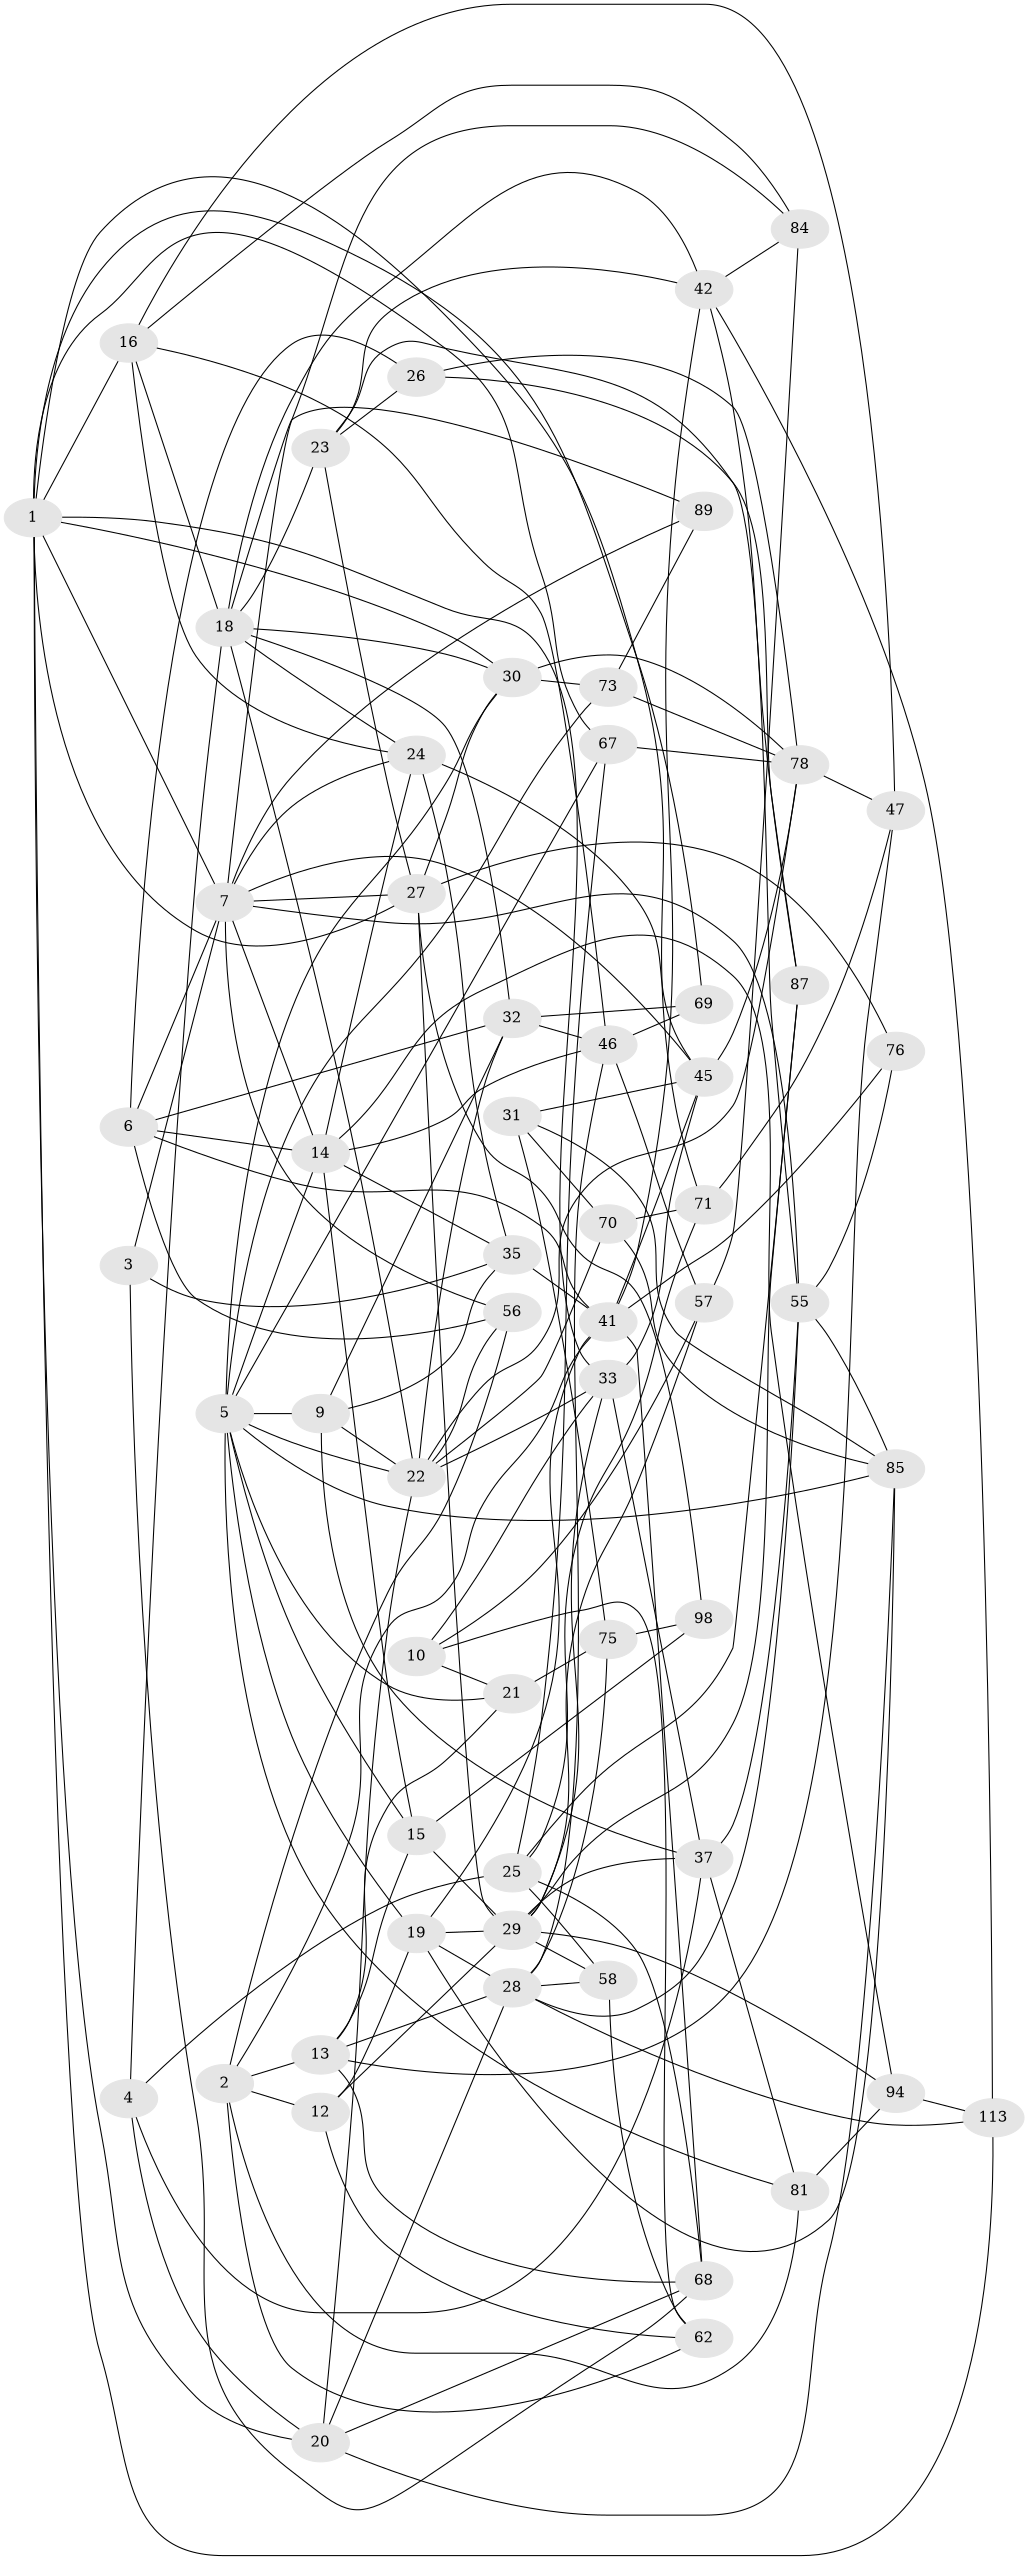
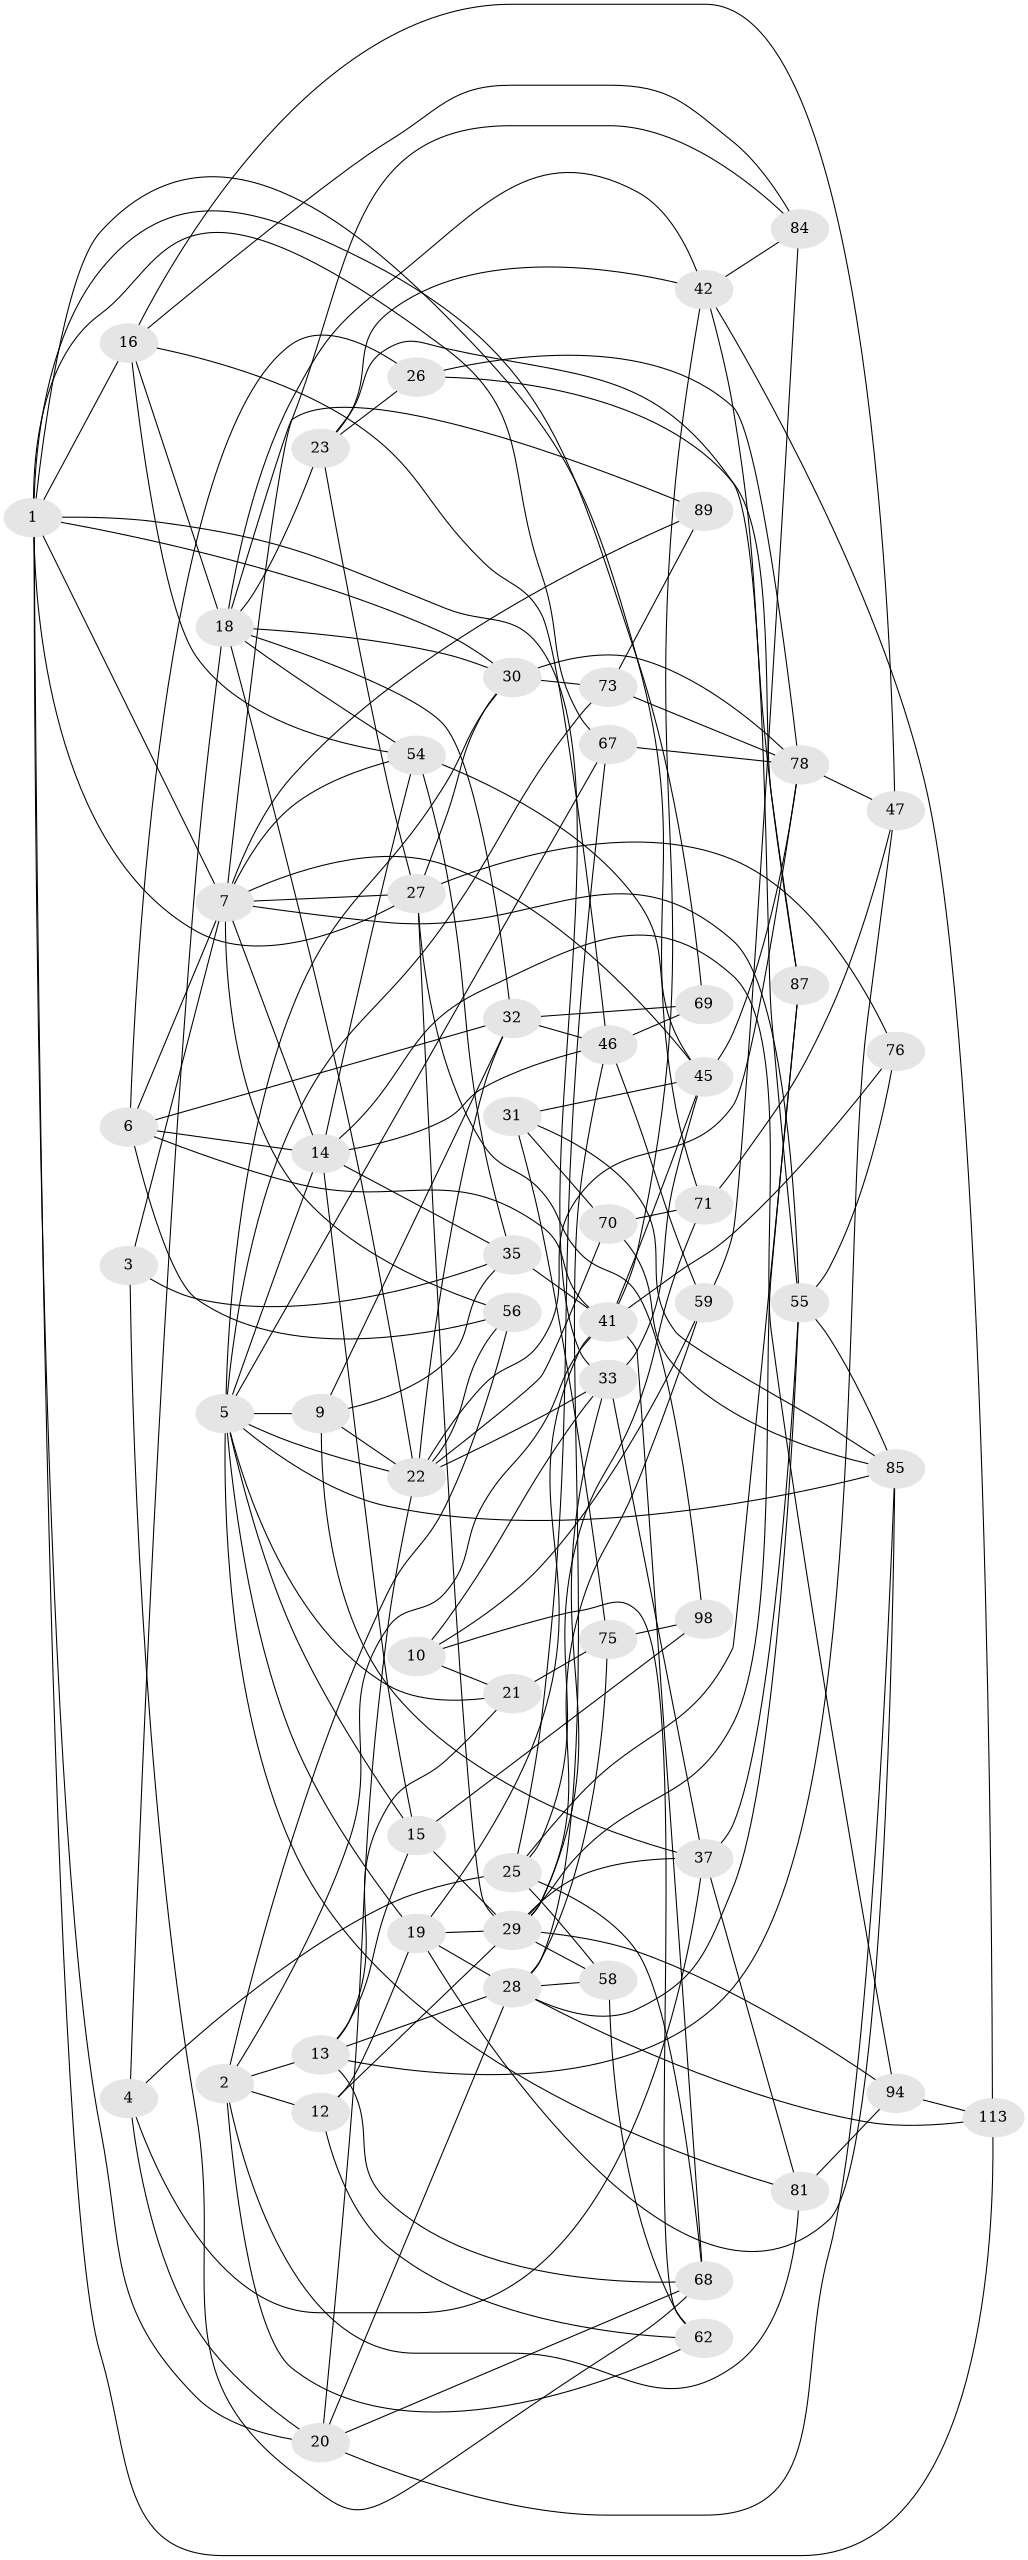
node "24": label "24" -> "54"
node "57": label "57" -> "59"
